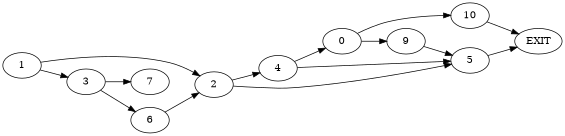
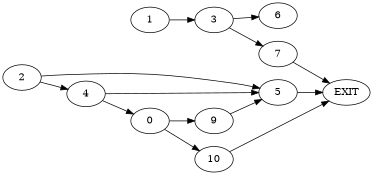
edge "1" -> "2": removed
edge "7" -> "EXIT": added
edge "6" -> "2": removed
